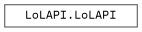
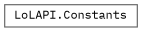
node "LoLAPI.LoLAPI": label "LoLAPI.LoLAPI" -> "LoLAPI.Constants"
